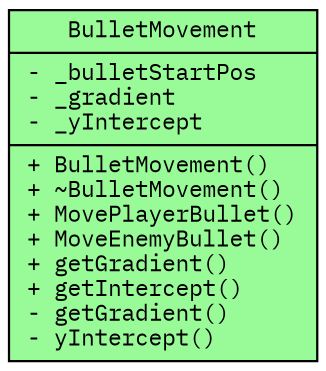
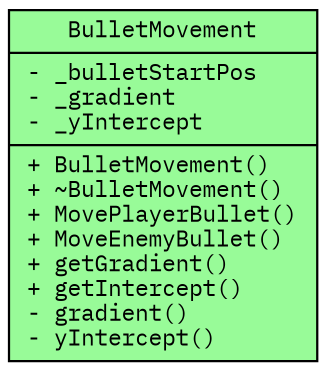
node "BulletMovement": text "- getGradient()" -> "- gradient()"
